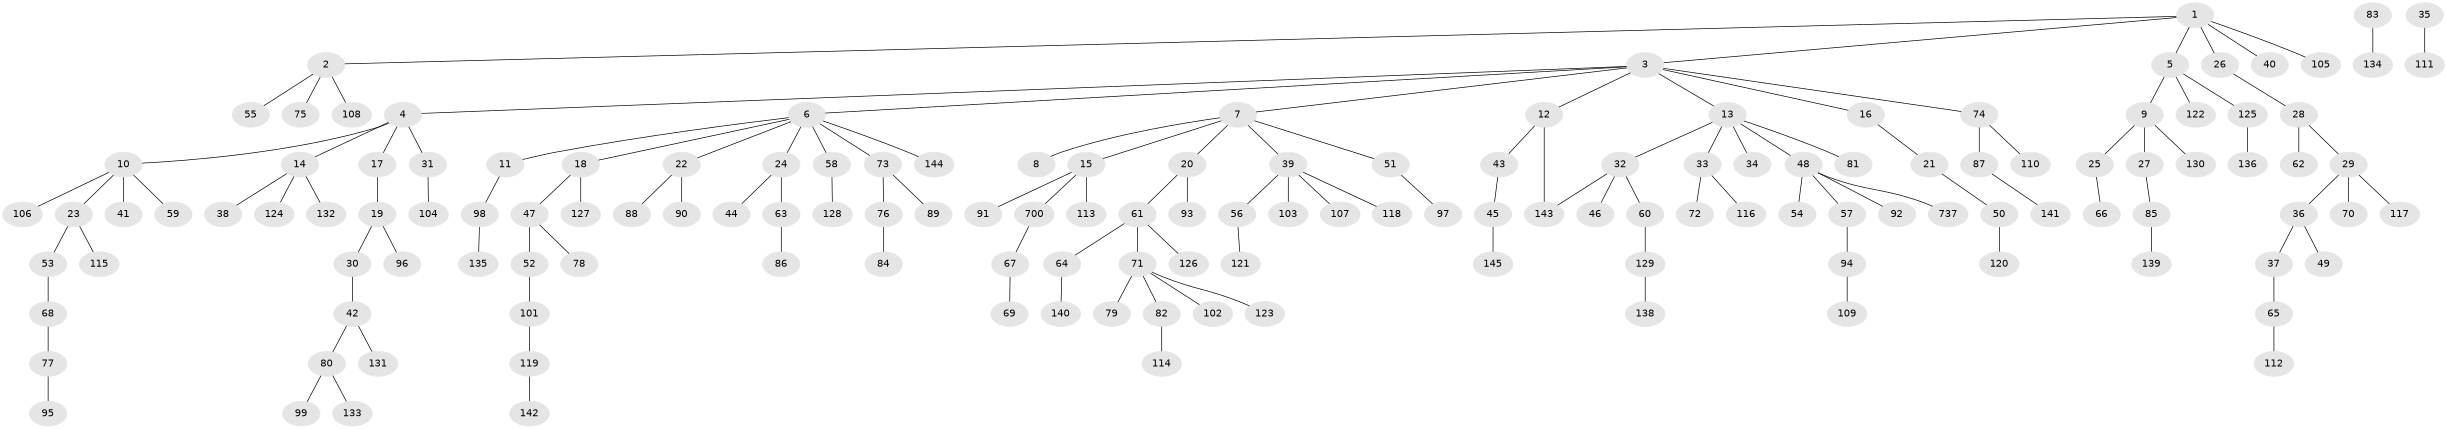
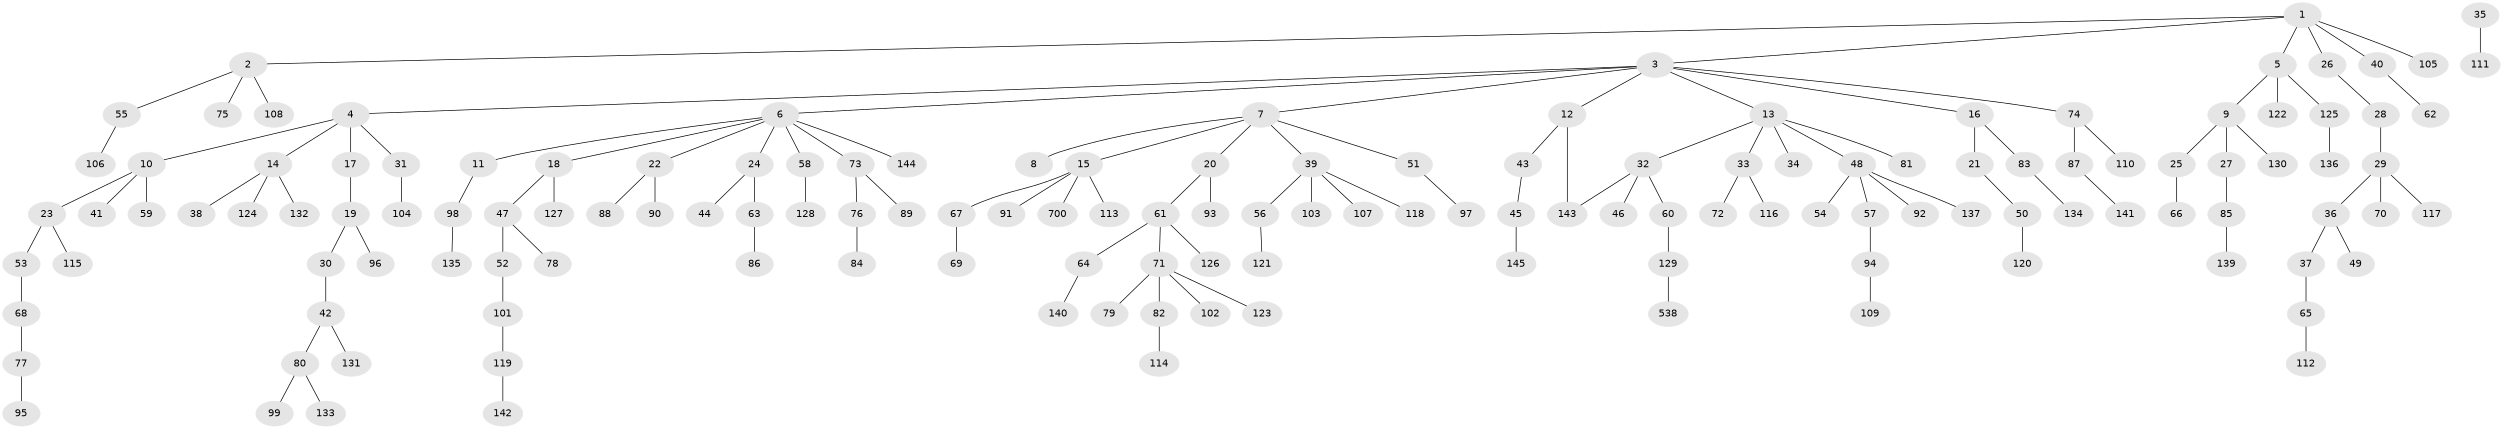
edge "16" -- "83": added
edge "28" -- "62": now "40" -- "62"
edge "10" -- "106": now "55" -- "106"
node "737": label "737" -> "137"
edge "700" -- "67": now "15" -- "67"
node "138": label "138" -> "538"
